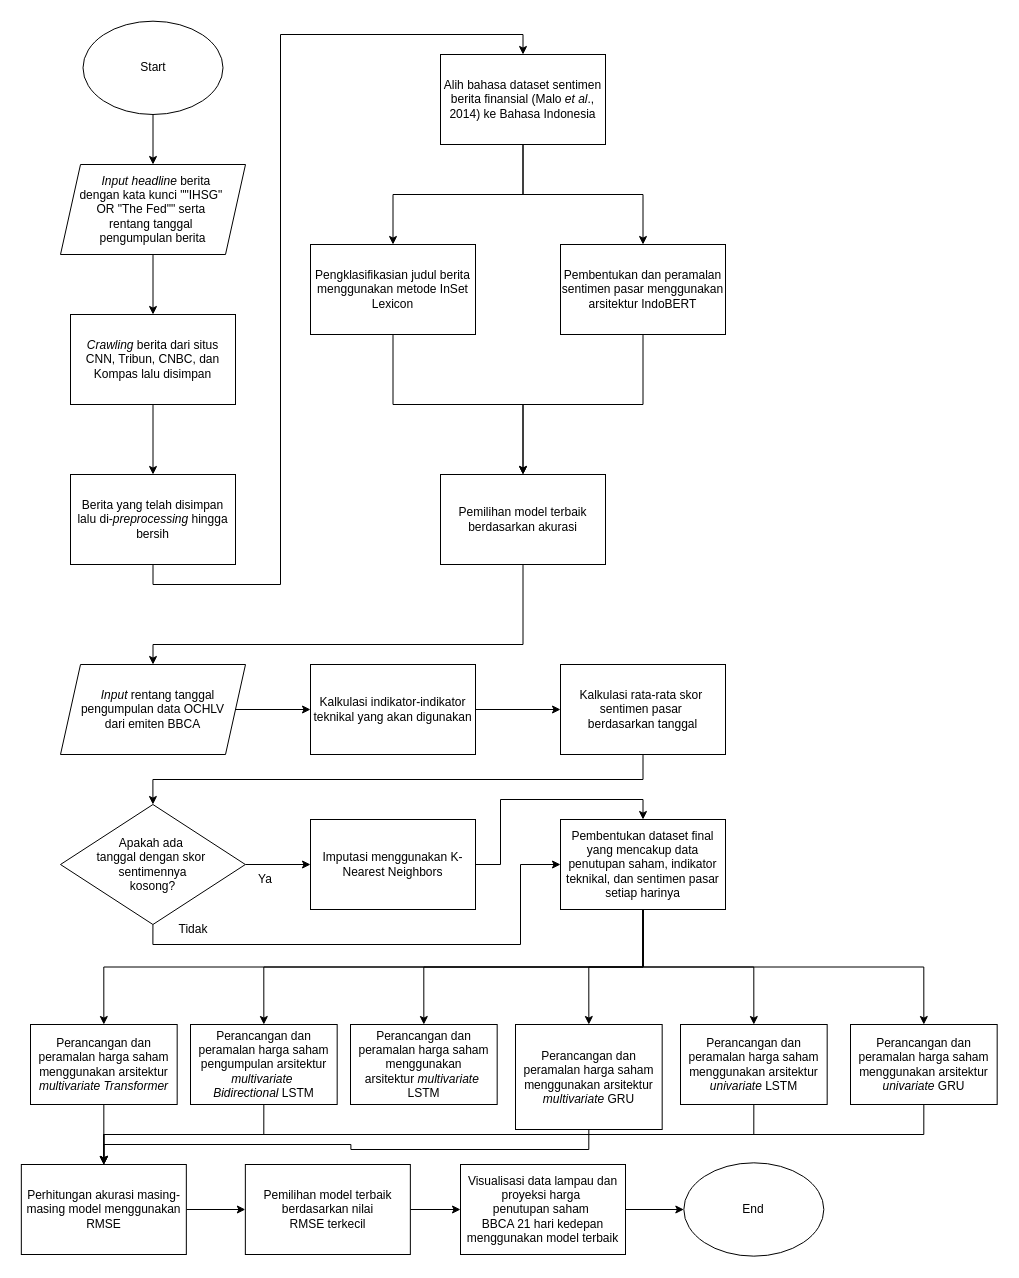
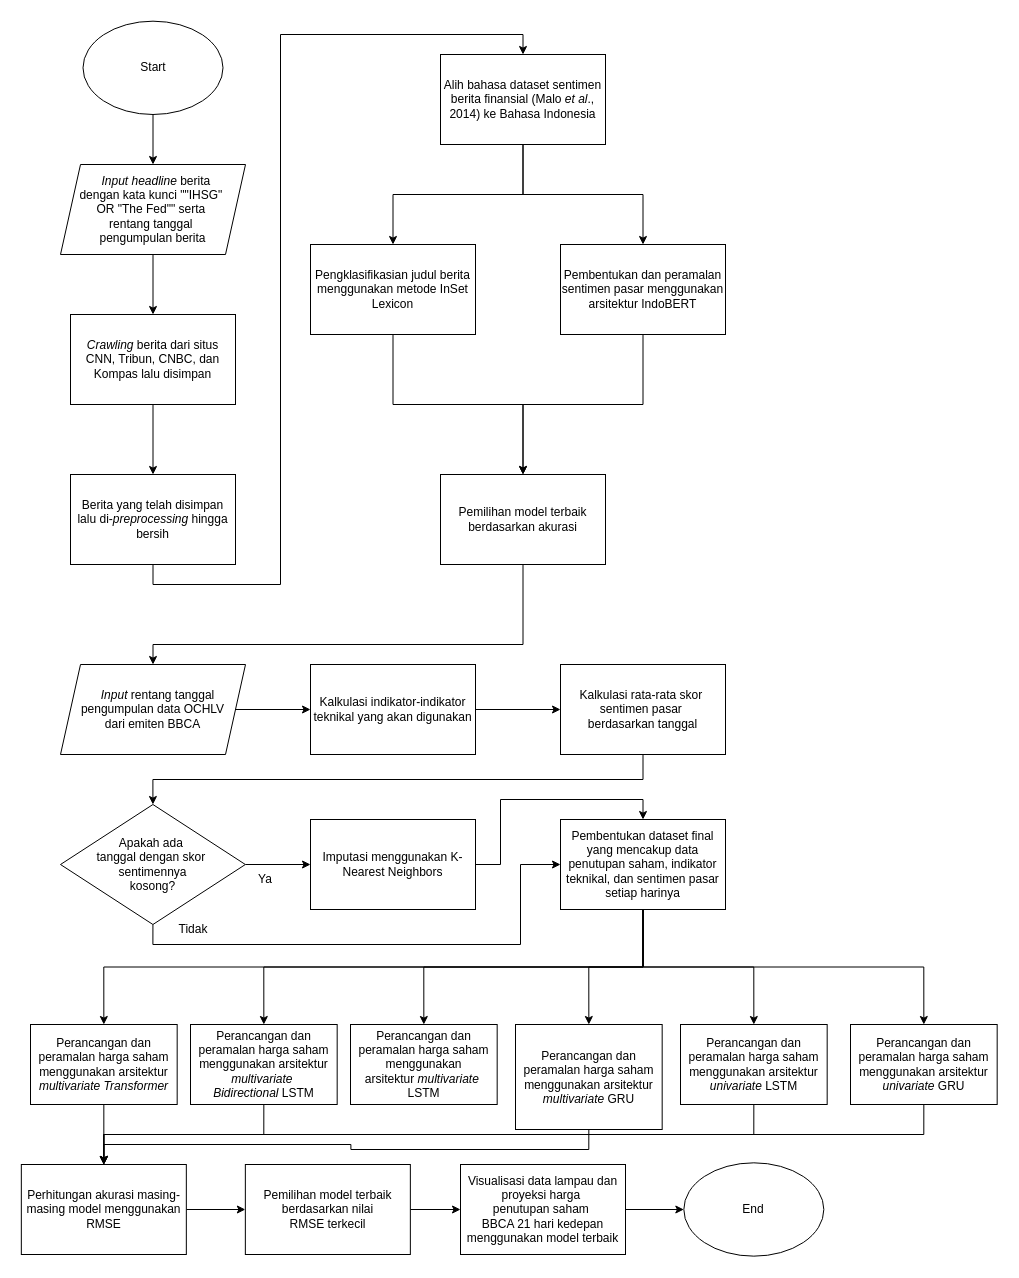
node "Perancangan dan peramalan harga saham pengumpulan arsitektur multivariate Bidirectional LSTM": label "Perancangan dan peramalan harga saham pengumpulan arsitektur multivariate Bidirectional LSTM" -> "Perancangan dan peramalan harga saham menggunakan arsitektur multivariate Bidirectional LSTM"
